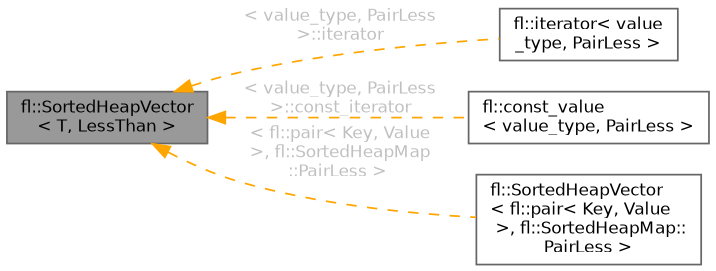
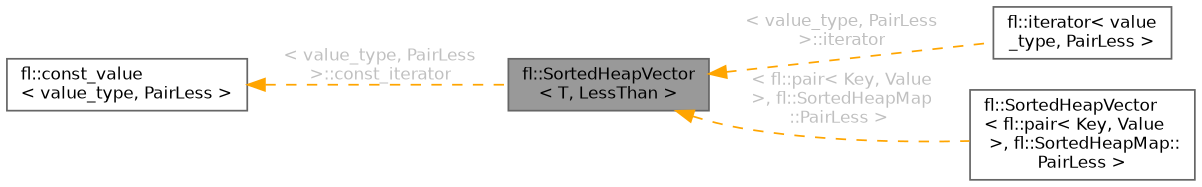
edge "fl::const_value < value_type, PairLess >" -> "fl::SortedHeapVector < T, LessThan >": reversed
